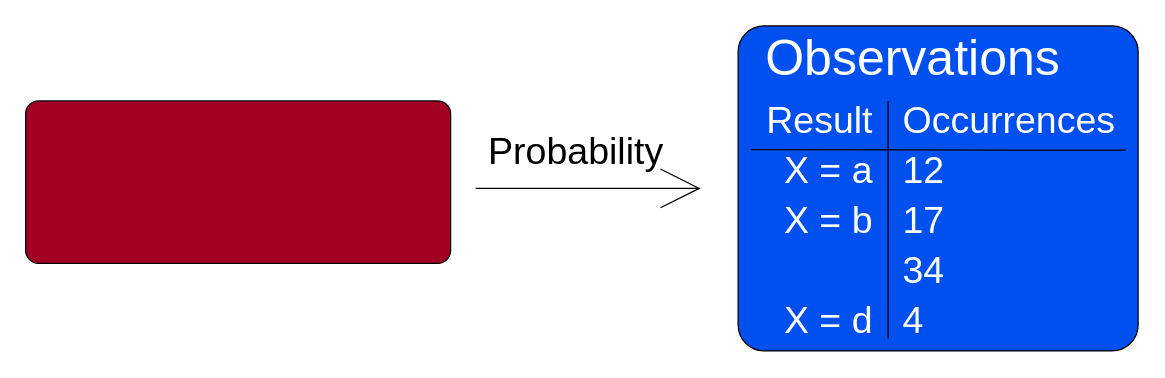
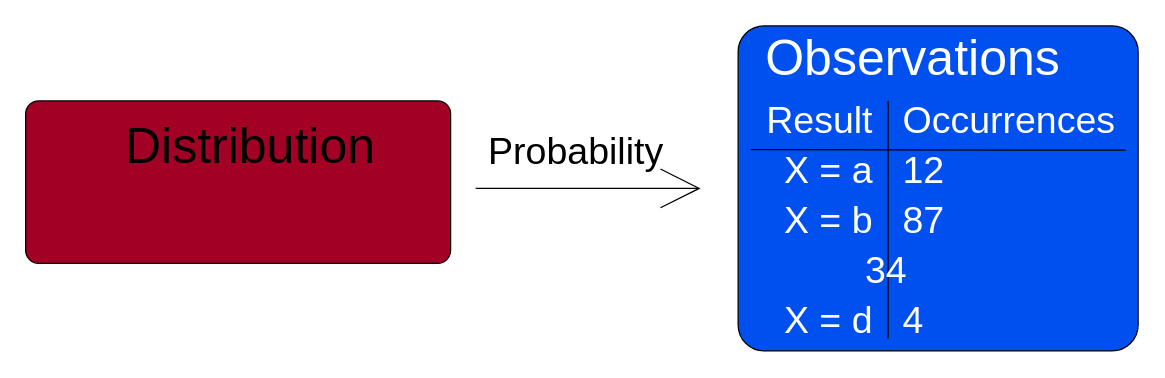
node "Distribution": added
node "17": label "17" -> "87"
node "34": moved (1013, 269) -> (976, 269)
